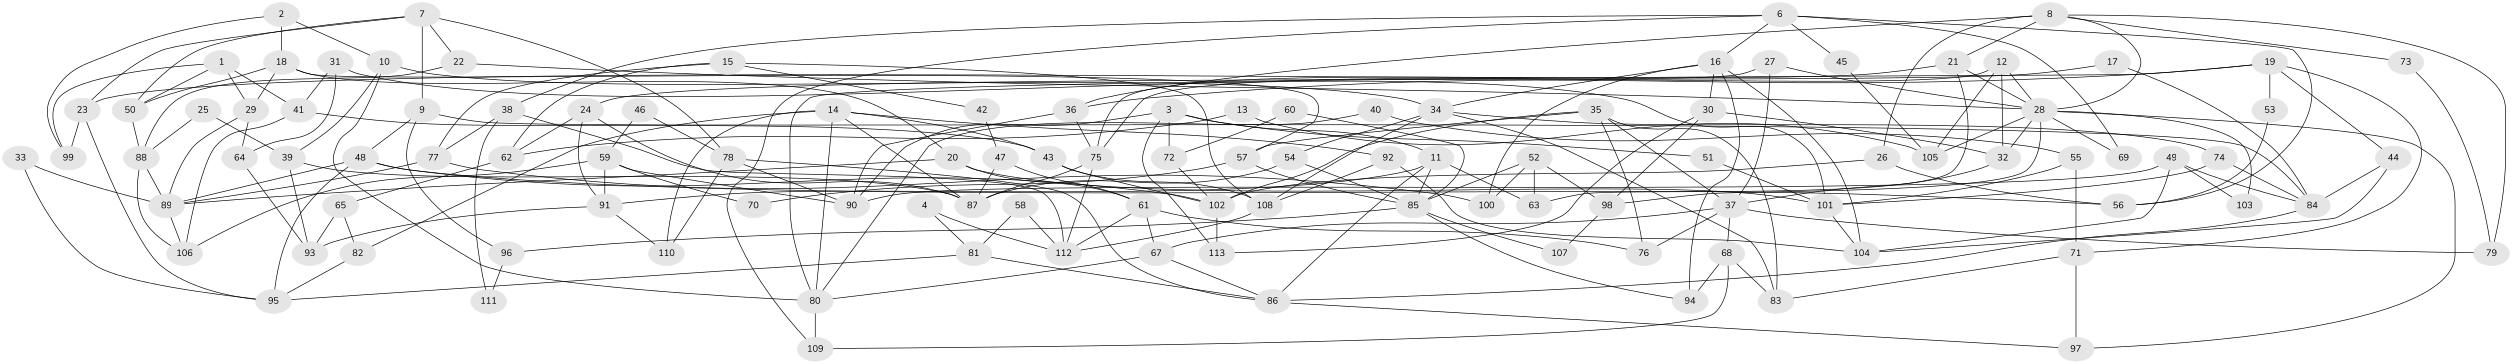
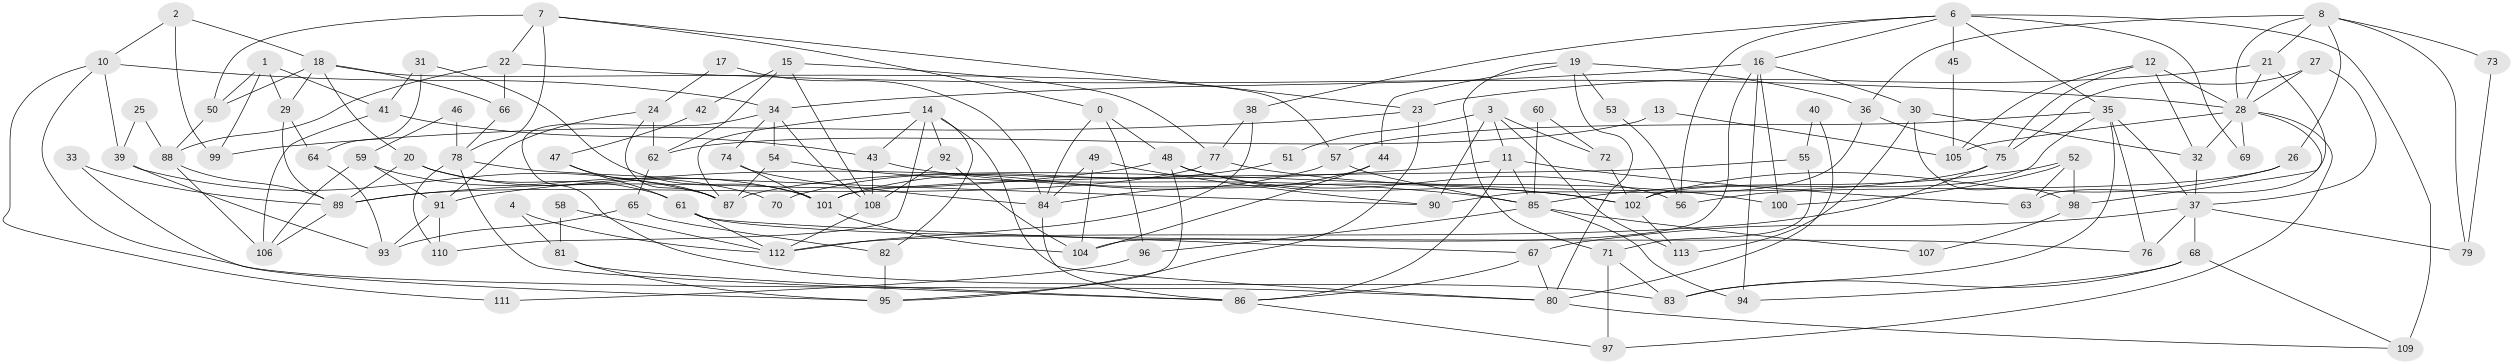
edge "6" -- "35": added
node "9": label "9" -> "0"
node "66": added
edge "59" -- "90": removed
edge "38" -- "111": now "10" -- "111"
node "103": removed
